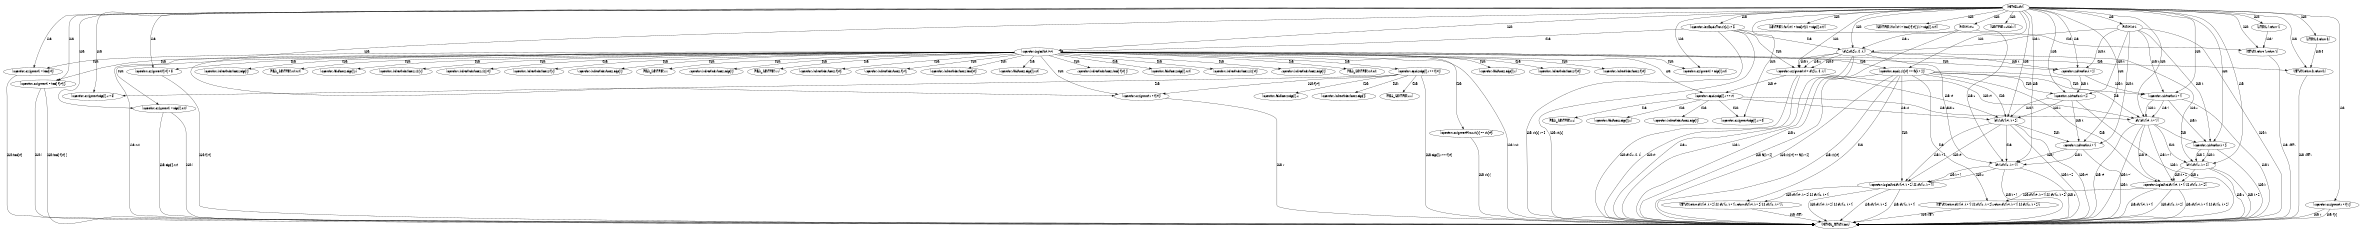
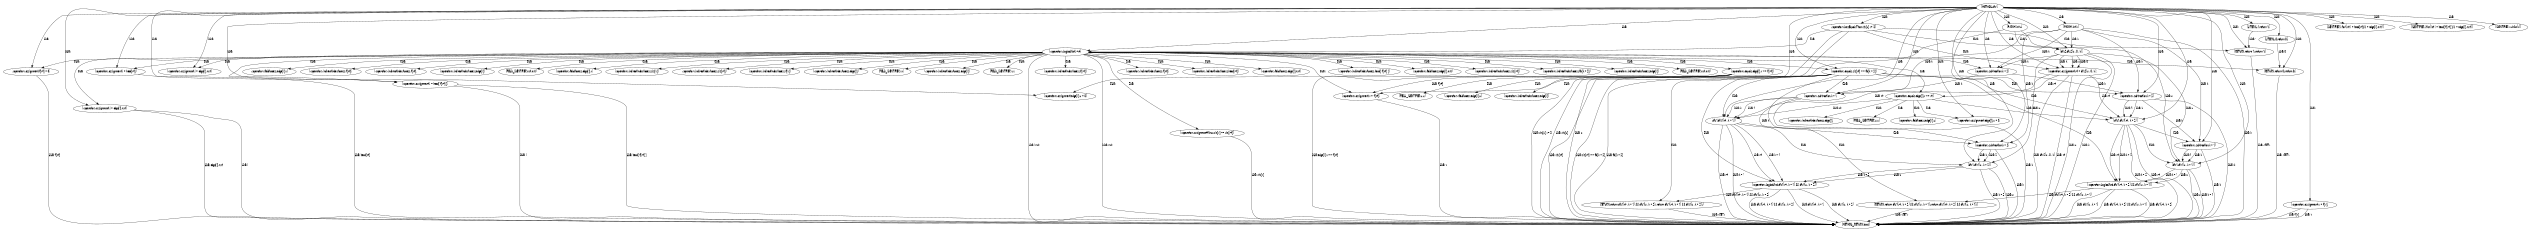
node "(<operator>.indirectIndexAccess,fib[k - 2])": added
edge "(<operator>.logicalNot,!~rt)" -> "(<operator>.equals,edge[i].v == rt)": label "DDG: " -> "CDG: "
